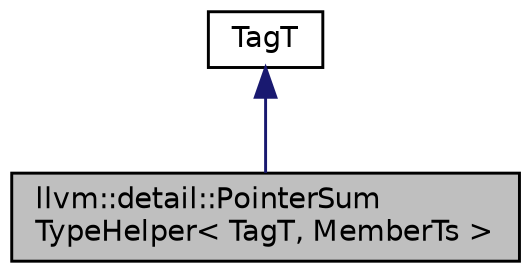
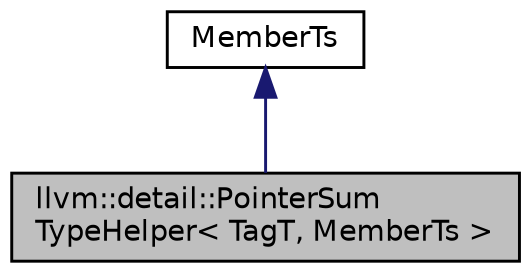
node "TagT": label "TagT" -> "MemberTs"
